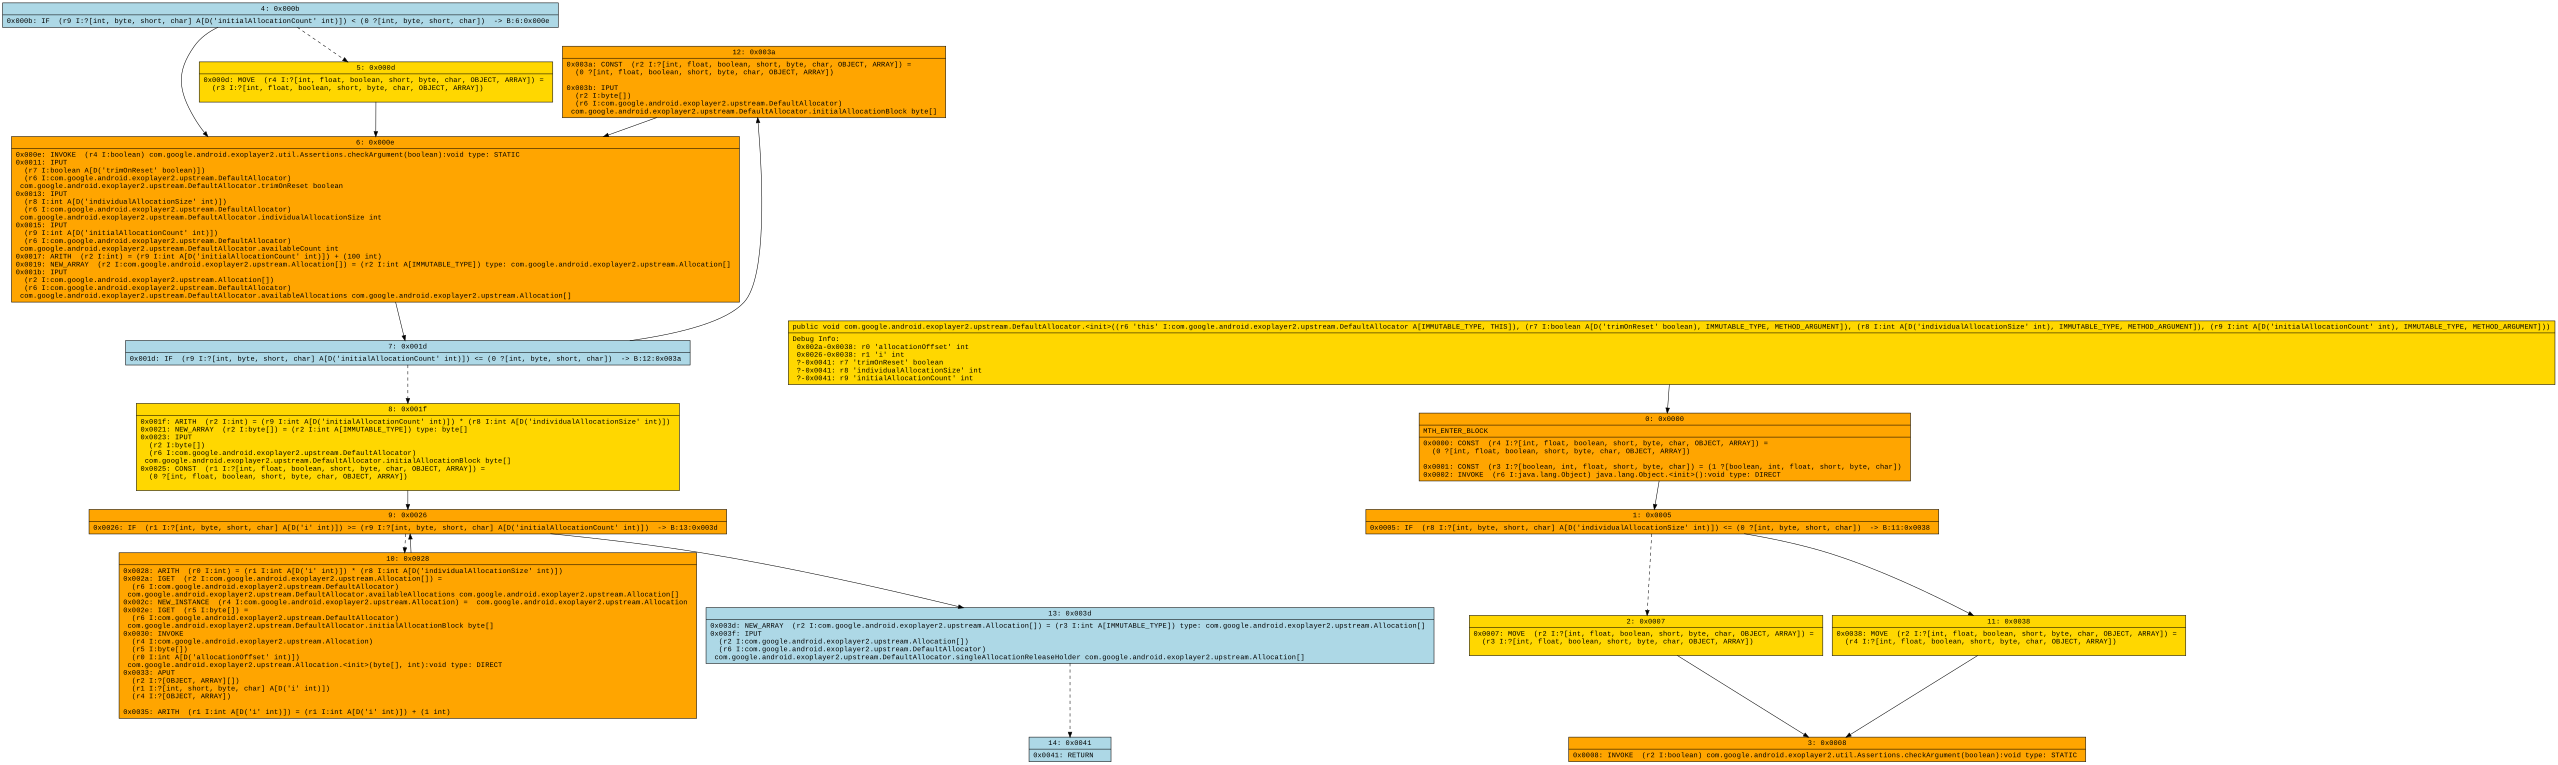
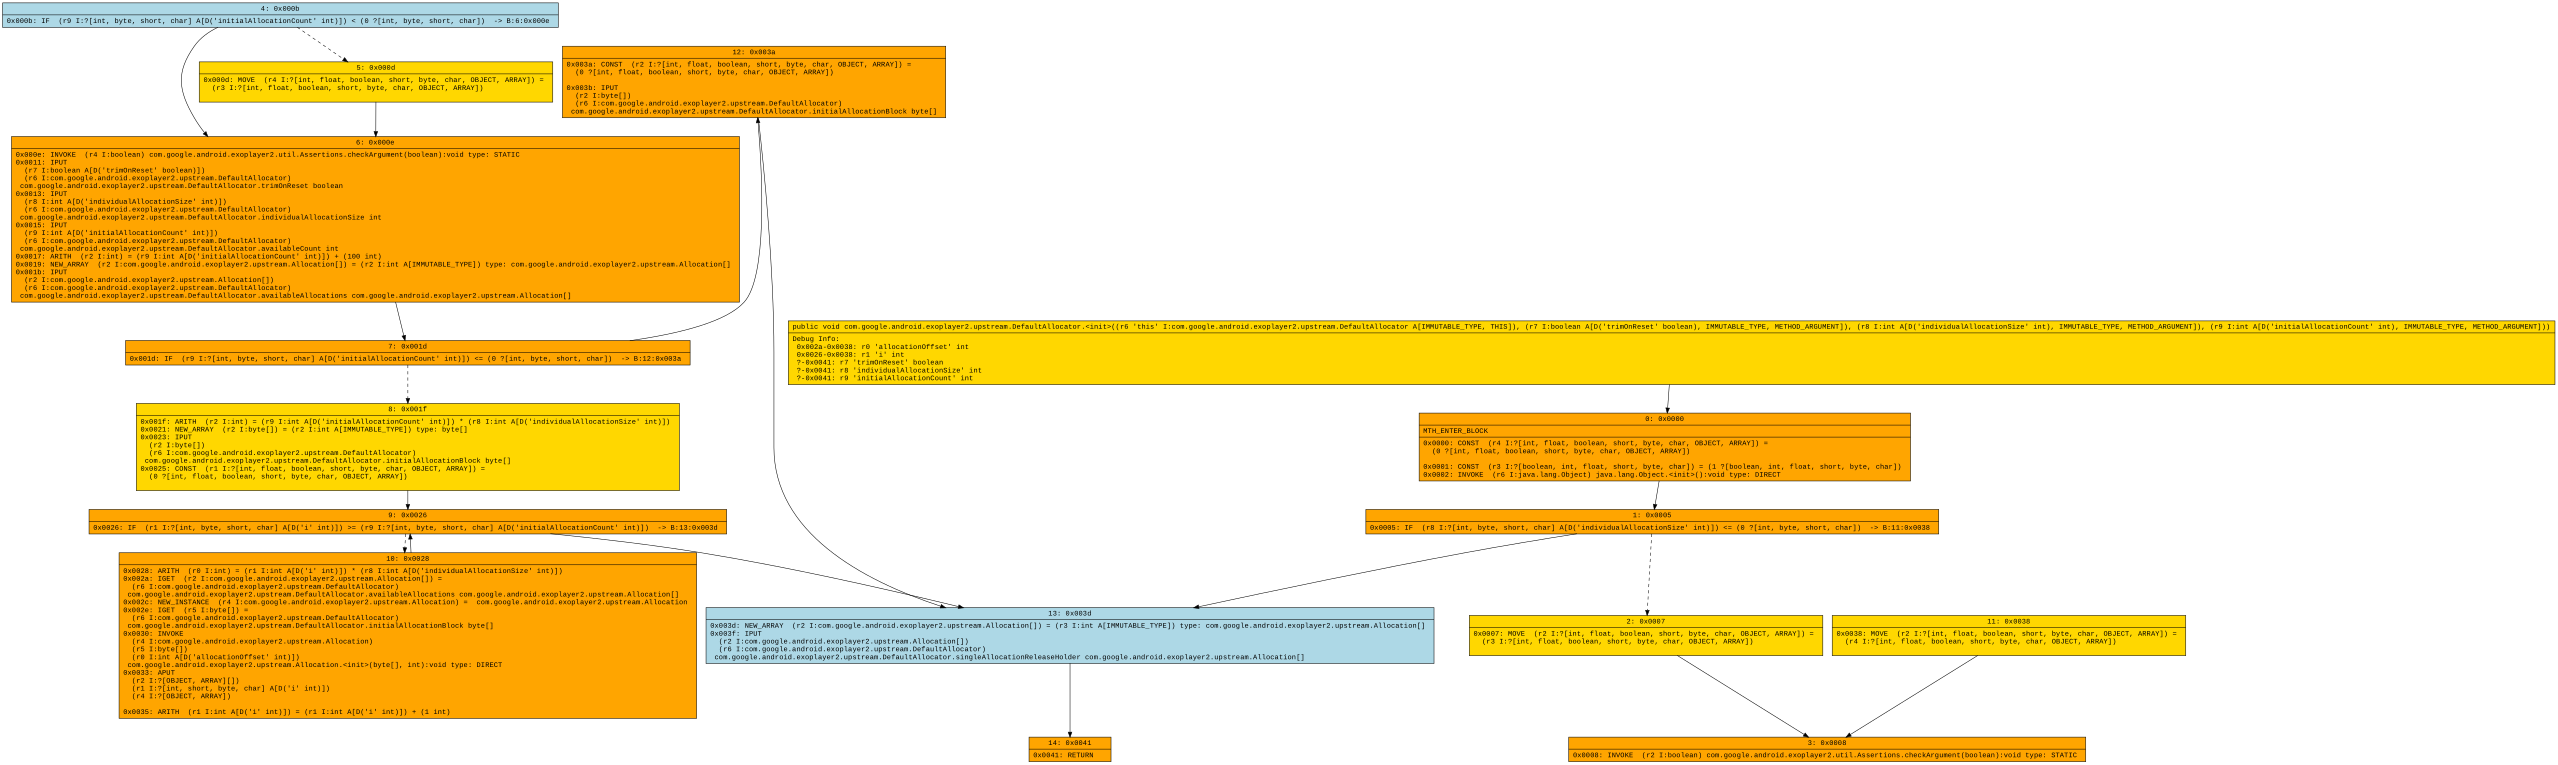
edge "12: 0x003a" -> "6: 0x000e": now "12: 0x003a" -> "13: 0x003d"
node "7: 0x001d": fillcolor lightblue -> orange
edge "1: 0x0005" -> "11: 0x0038": now "1: 0x0005" -> "13: 0x003d"
edge "13: 0x003d" -> "14: 0x0041": style dashed -> solid
node "14: 0x0041": fillcolor lightblue -> orange
